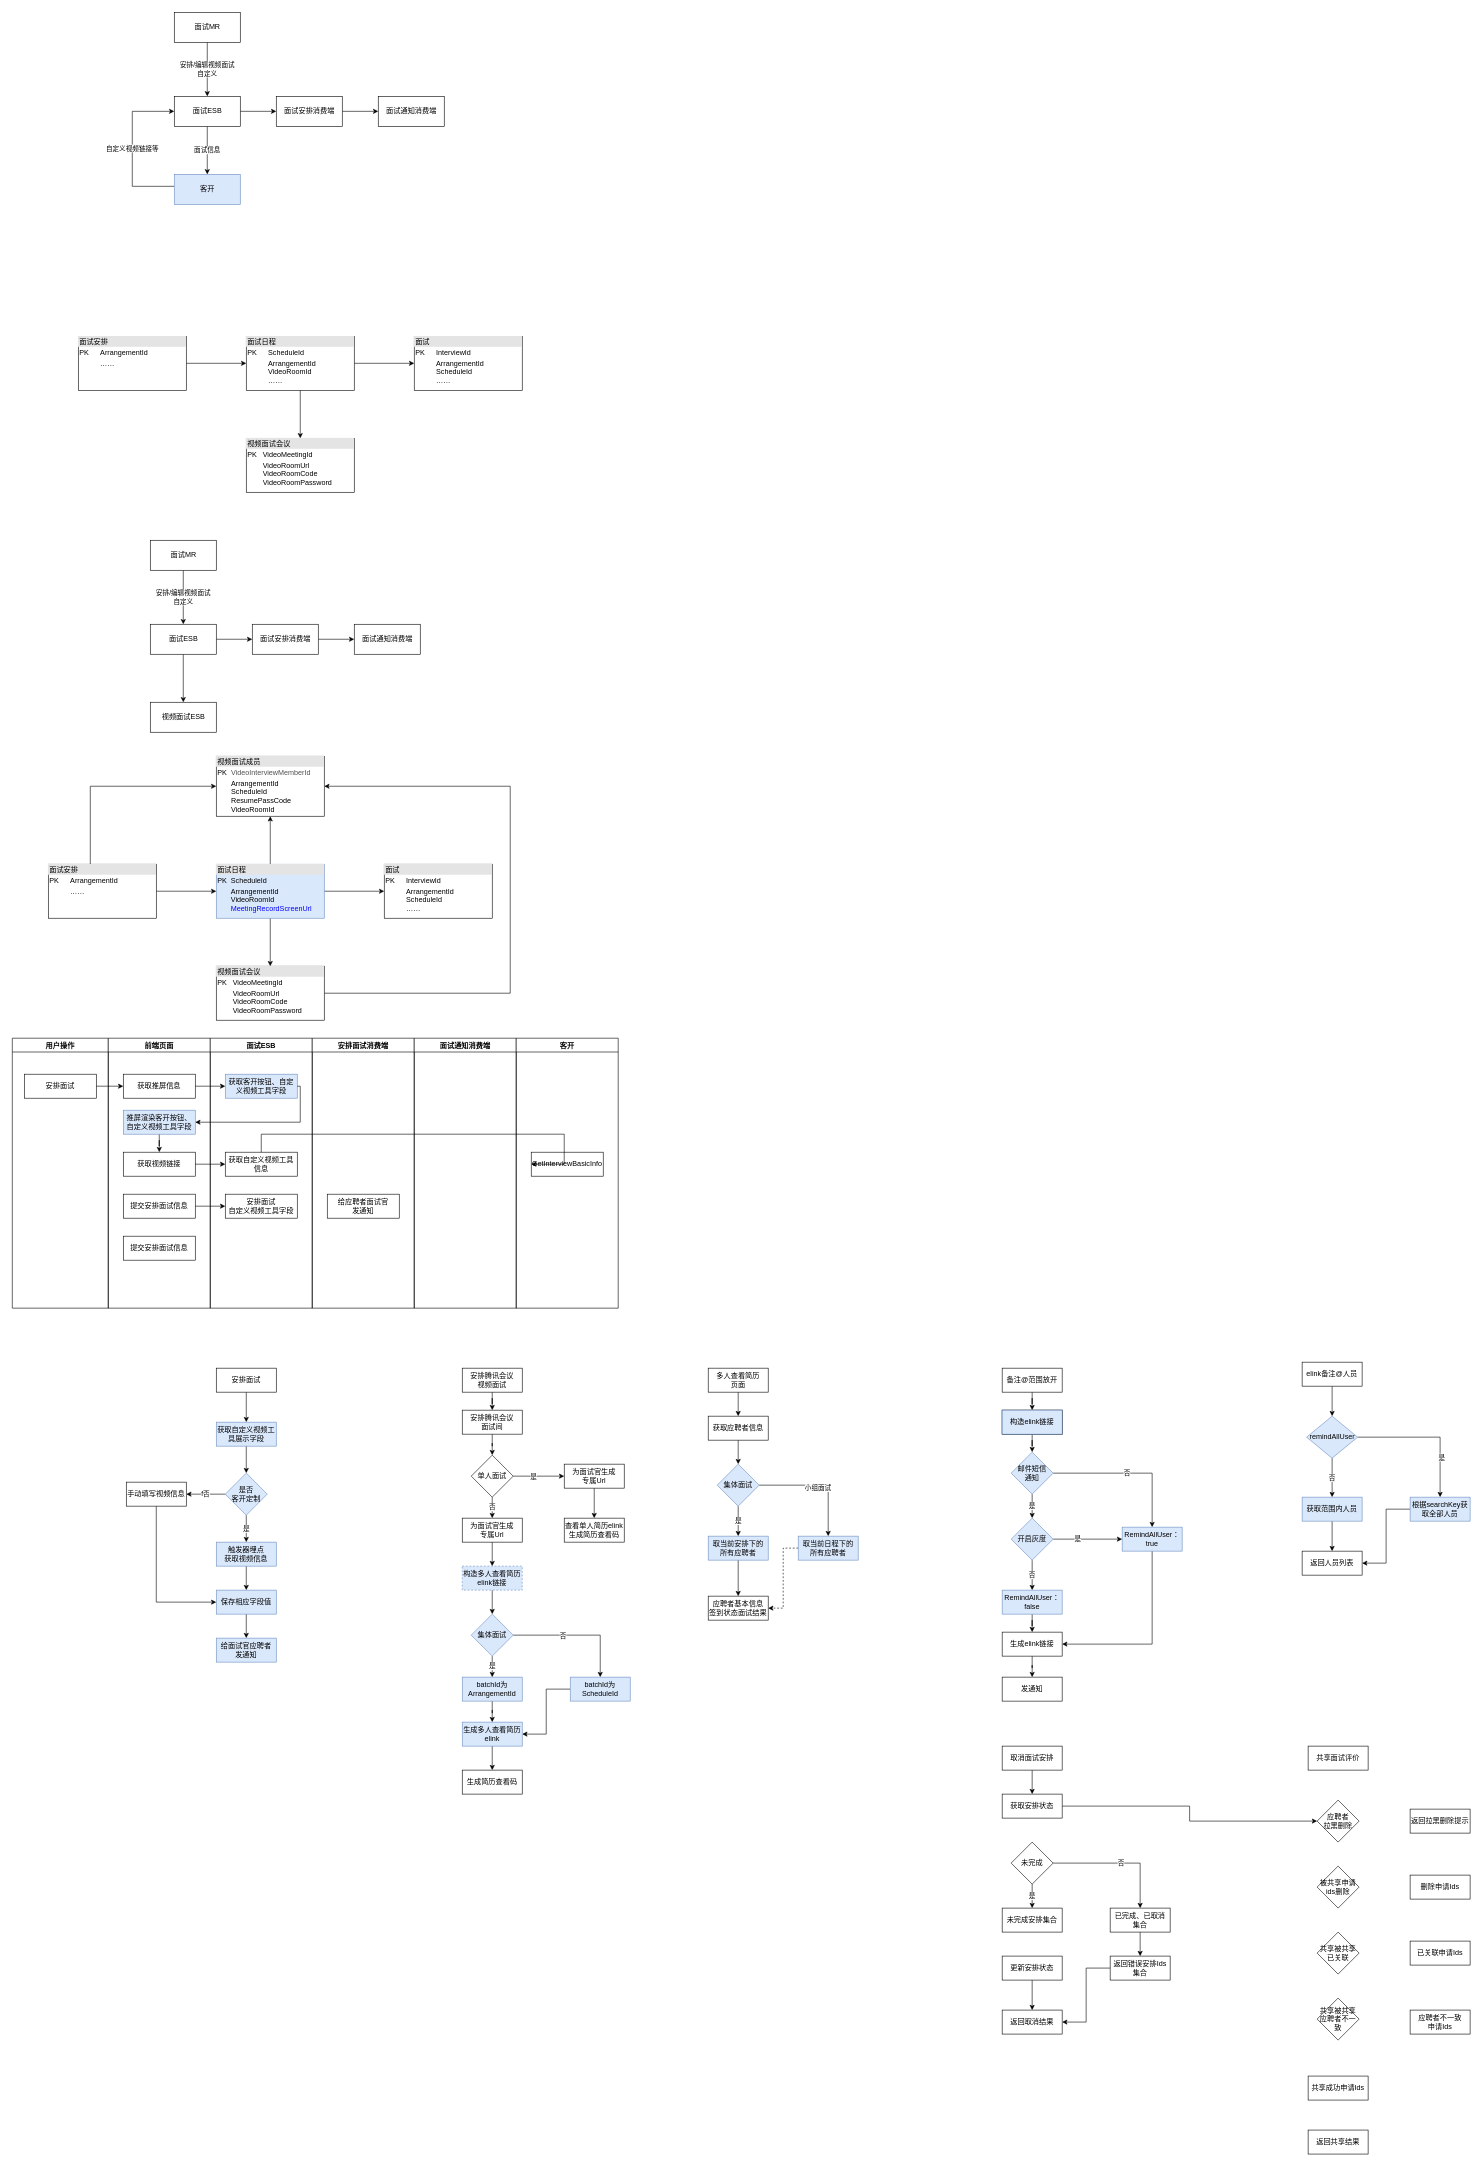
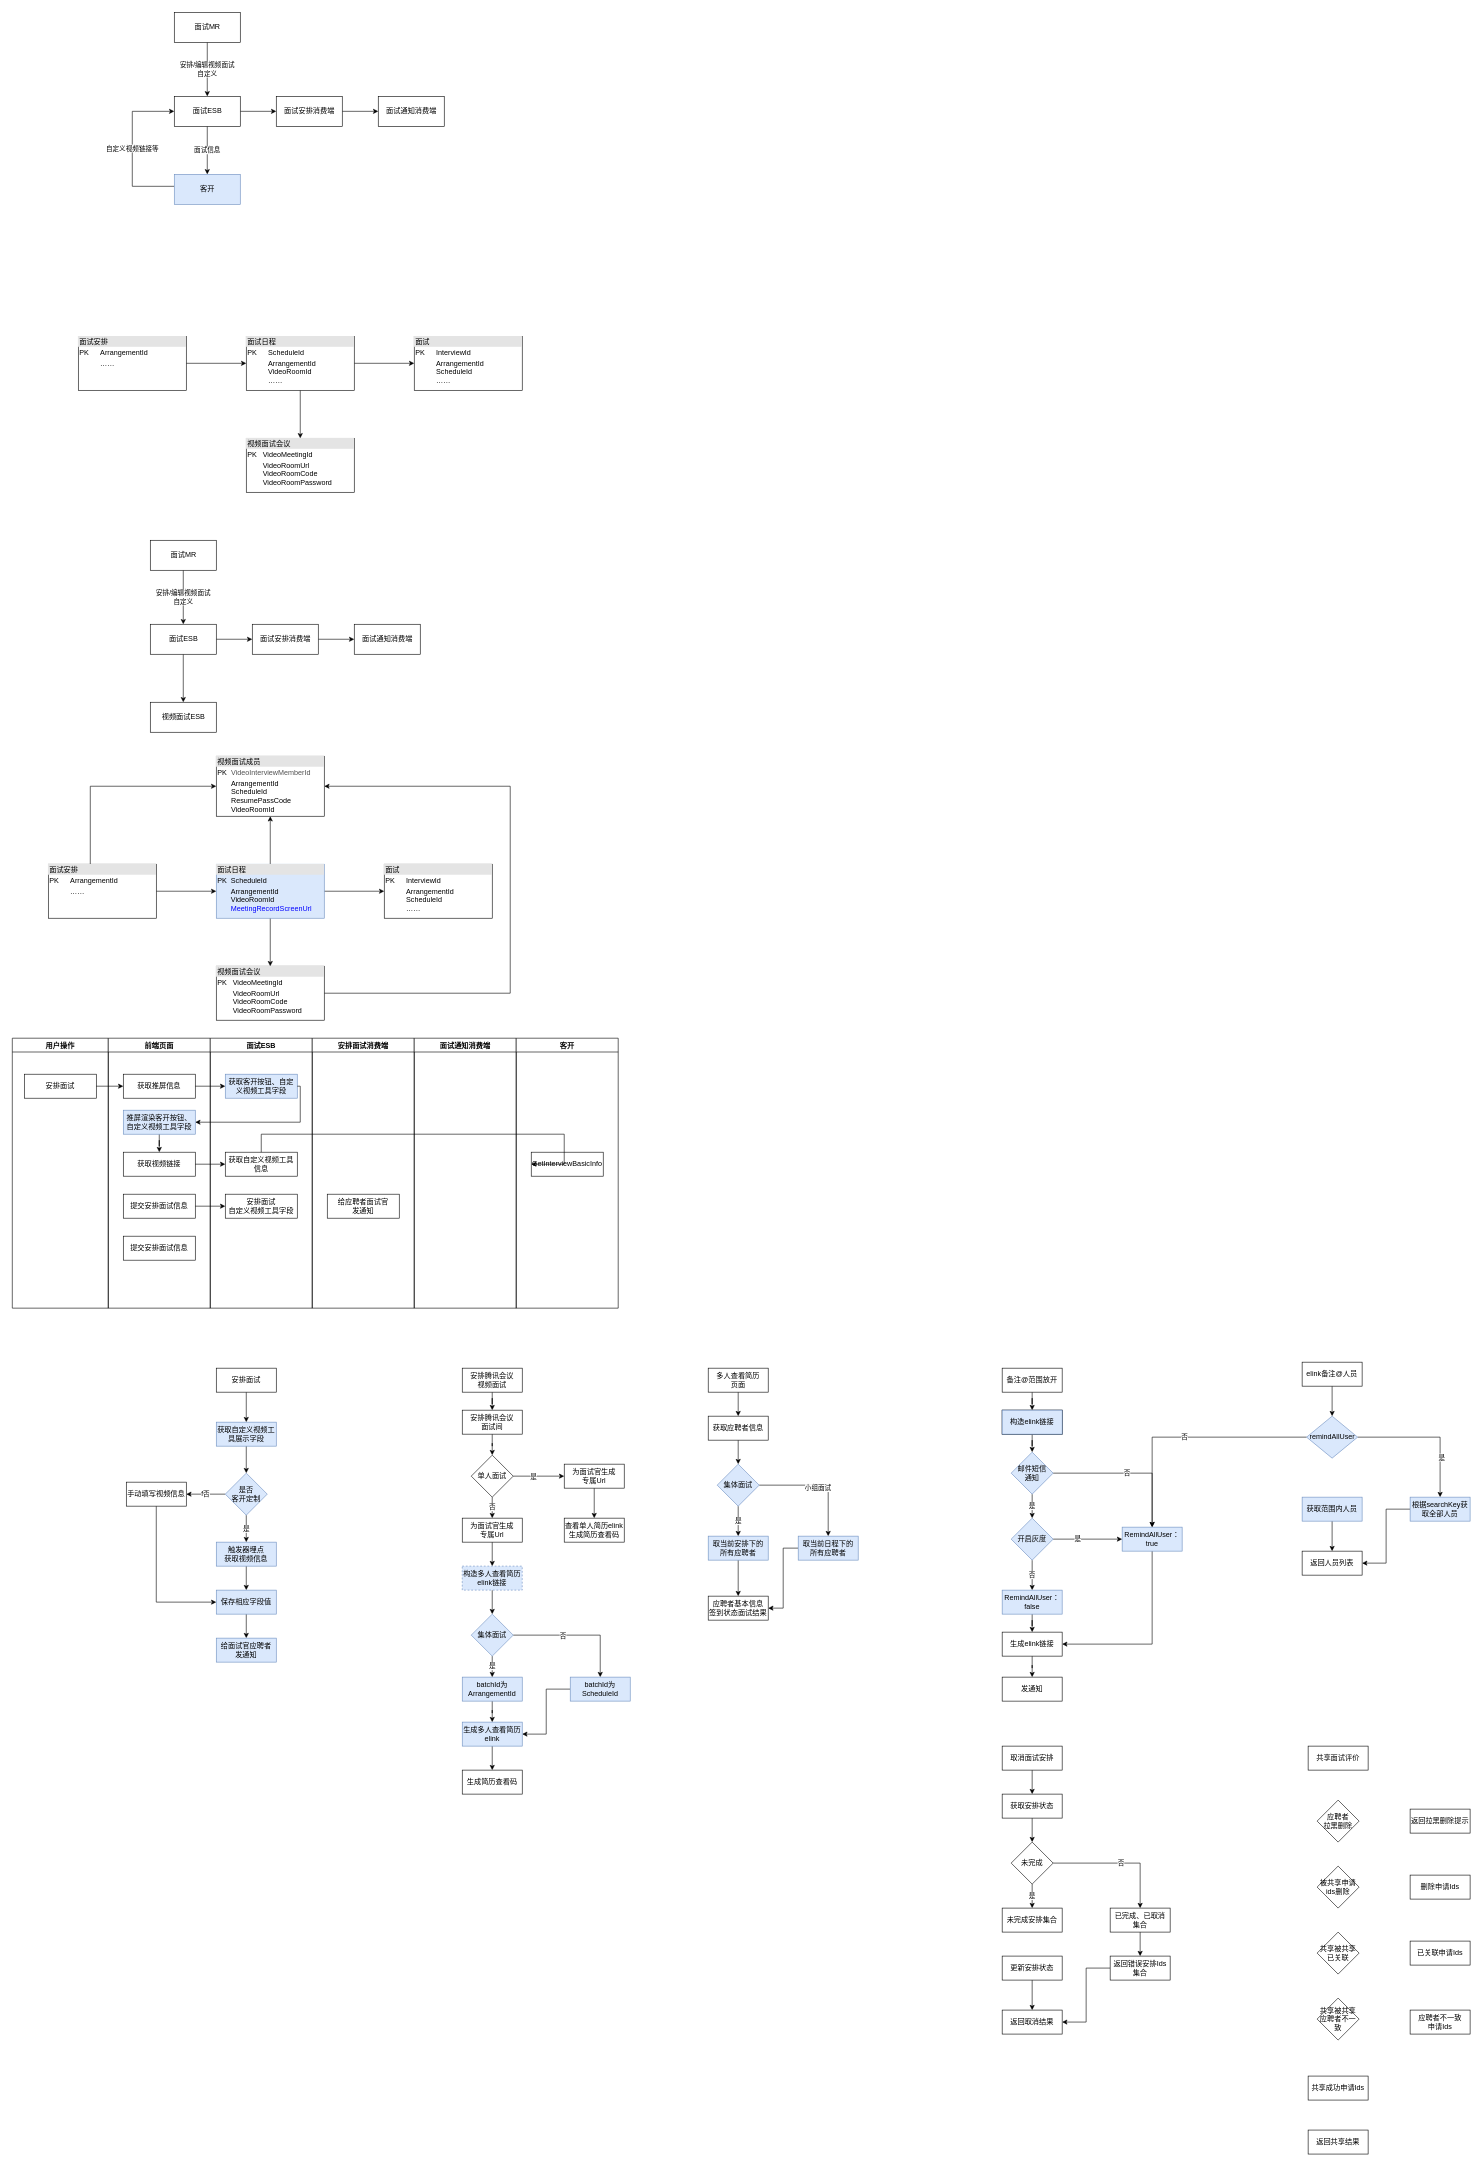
edge "remindAllUser" -> "获取范围内人员": now "remindAllUser" -> "RemindAllUser：true"
edge "取当前日程下的 所有应聘者" -> "应聘者基本信息 签到状态面试结果": style dashed -> solid
edge "获取安排状态" -> "应聘者 拉黑删除": now "获取安排状态" -> "未完成"
